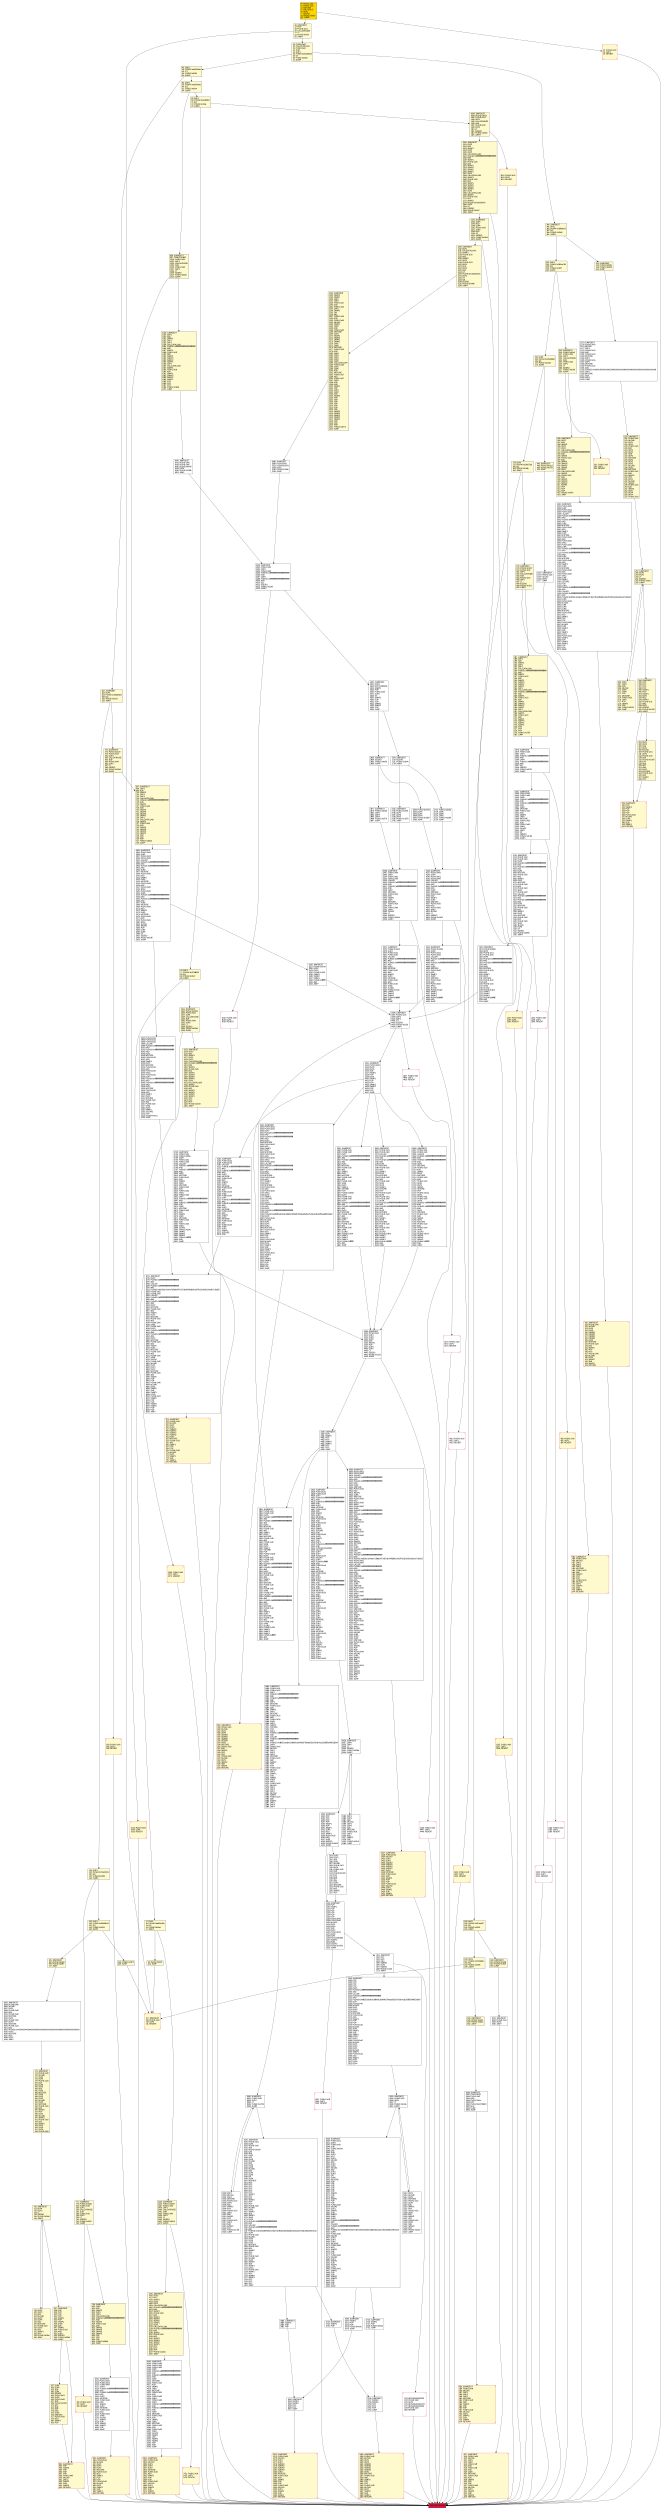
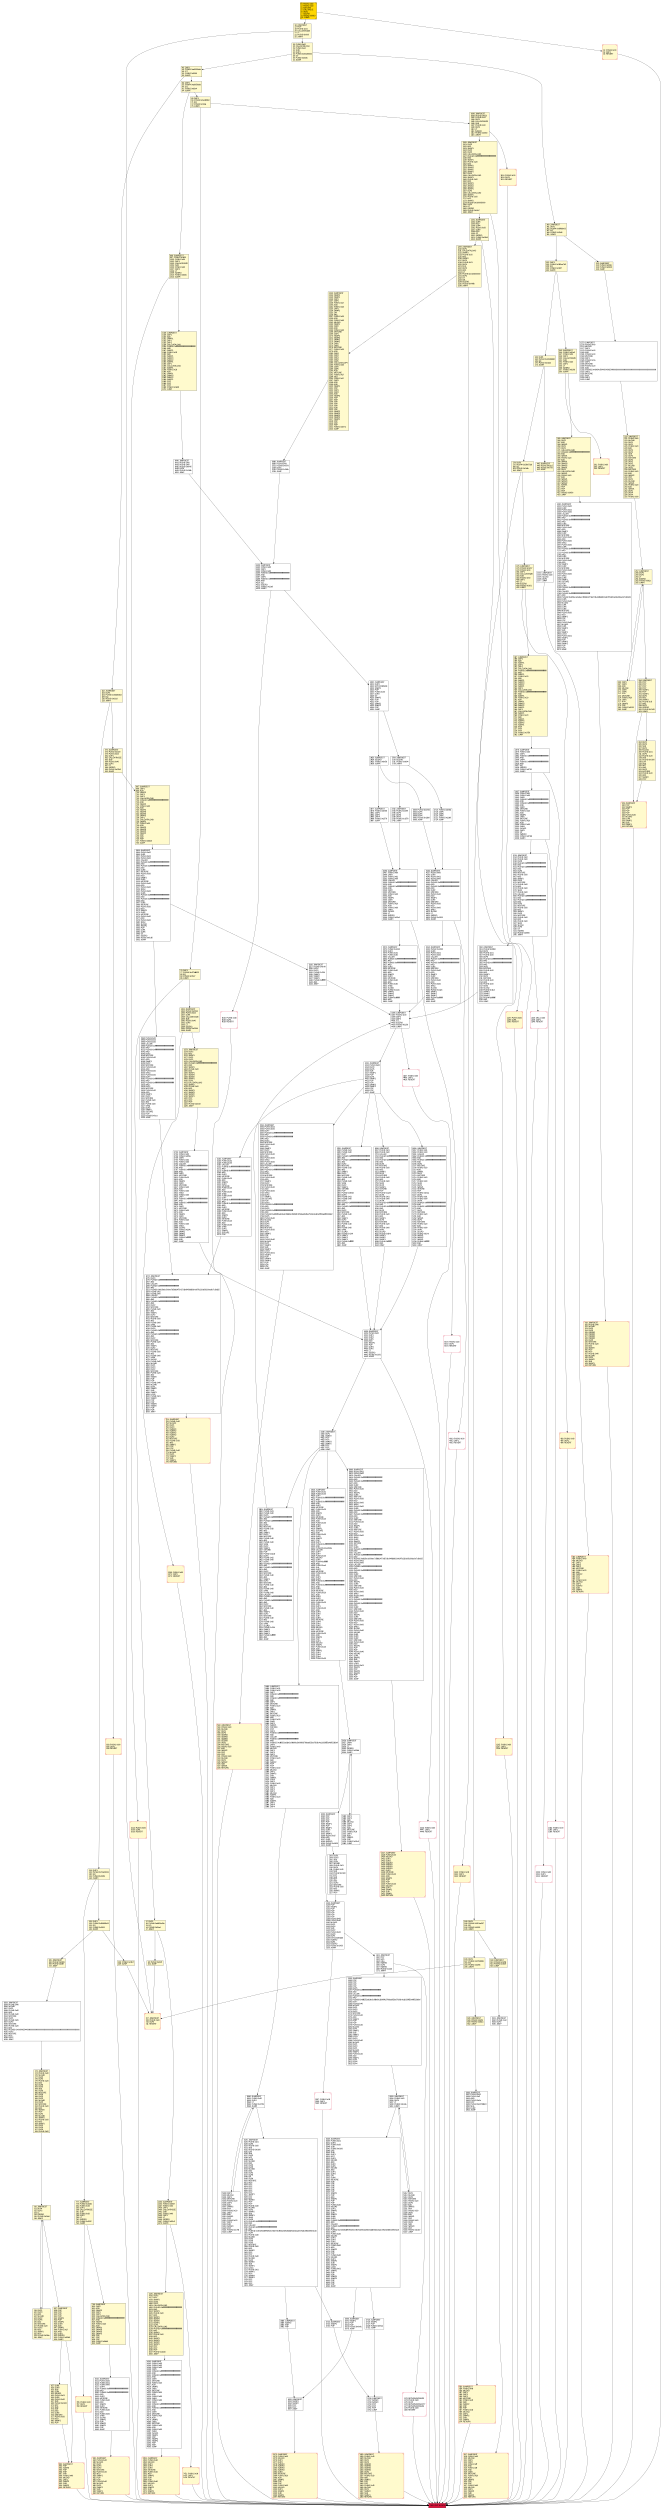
node "2146: PUSH1 0x00 2148: DUP1 2149: REVERT": label "2146: PUSH1 0x00 2148: DUP1 2149: REVERT" -> "2146: MUL1 0x00 2148: DUP1 2149: REVERT"
